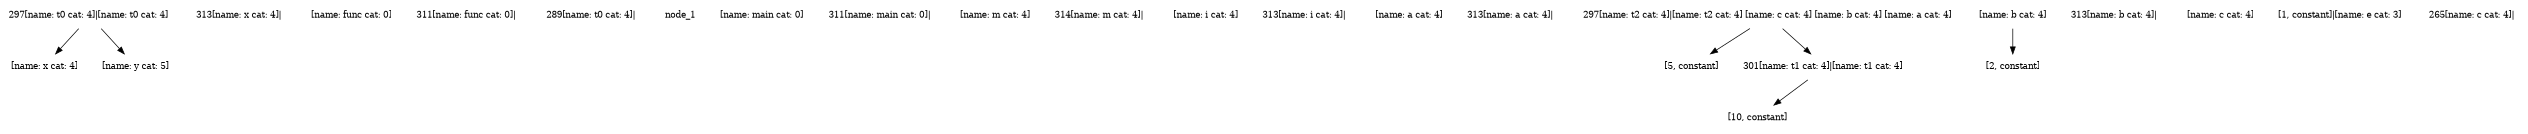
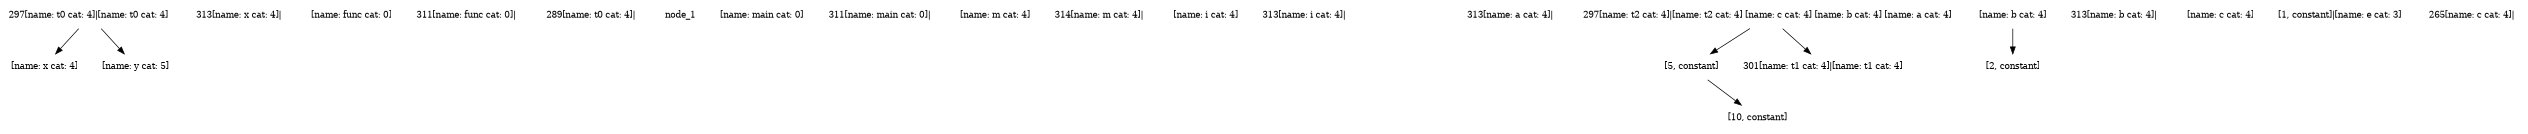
node "[name: a cat: 4]": removed
edge "301[name: t1 cat: 4]|[name: t1 cat: 4]" -> "[10, constant]": now "[5, constant]" -> "[10, constant]"
